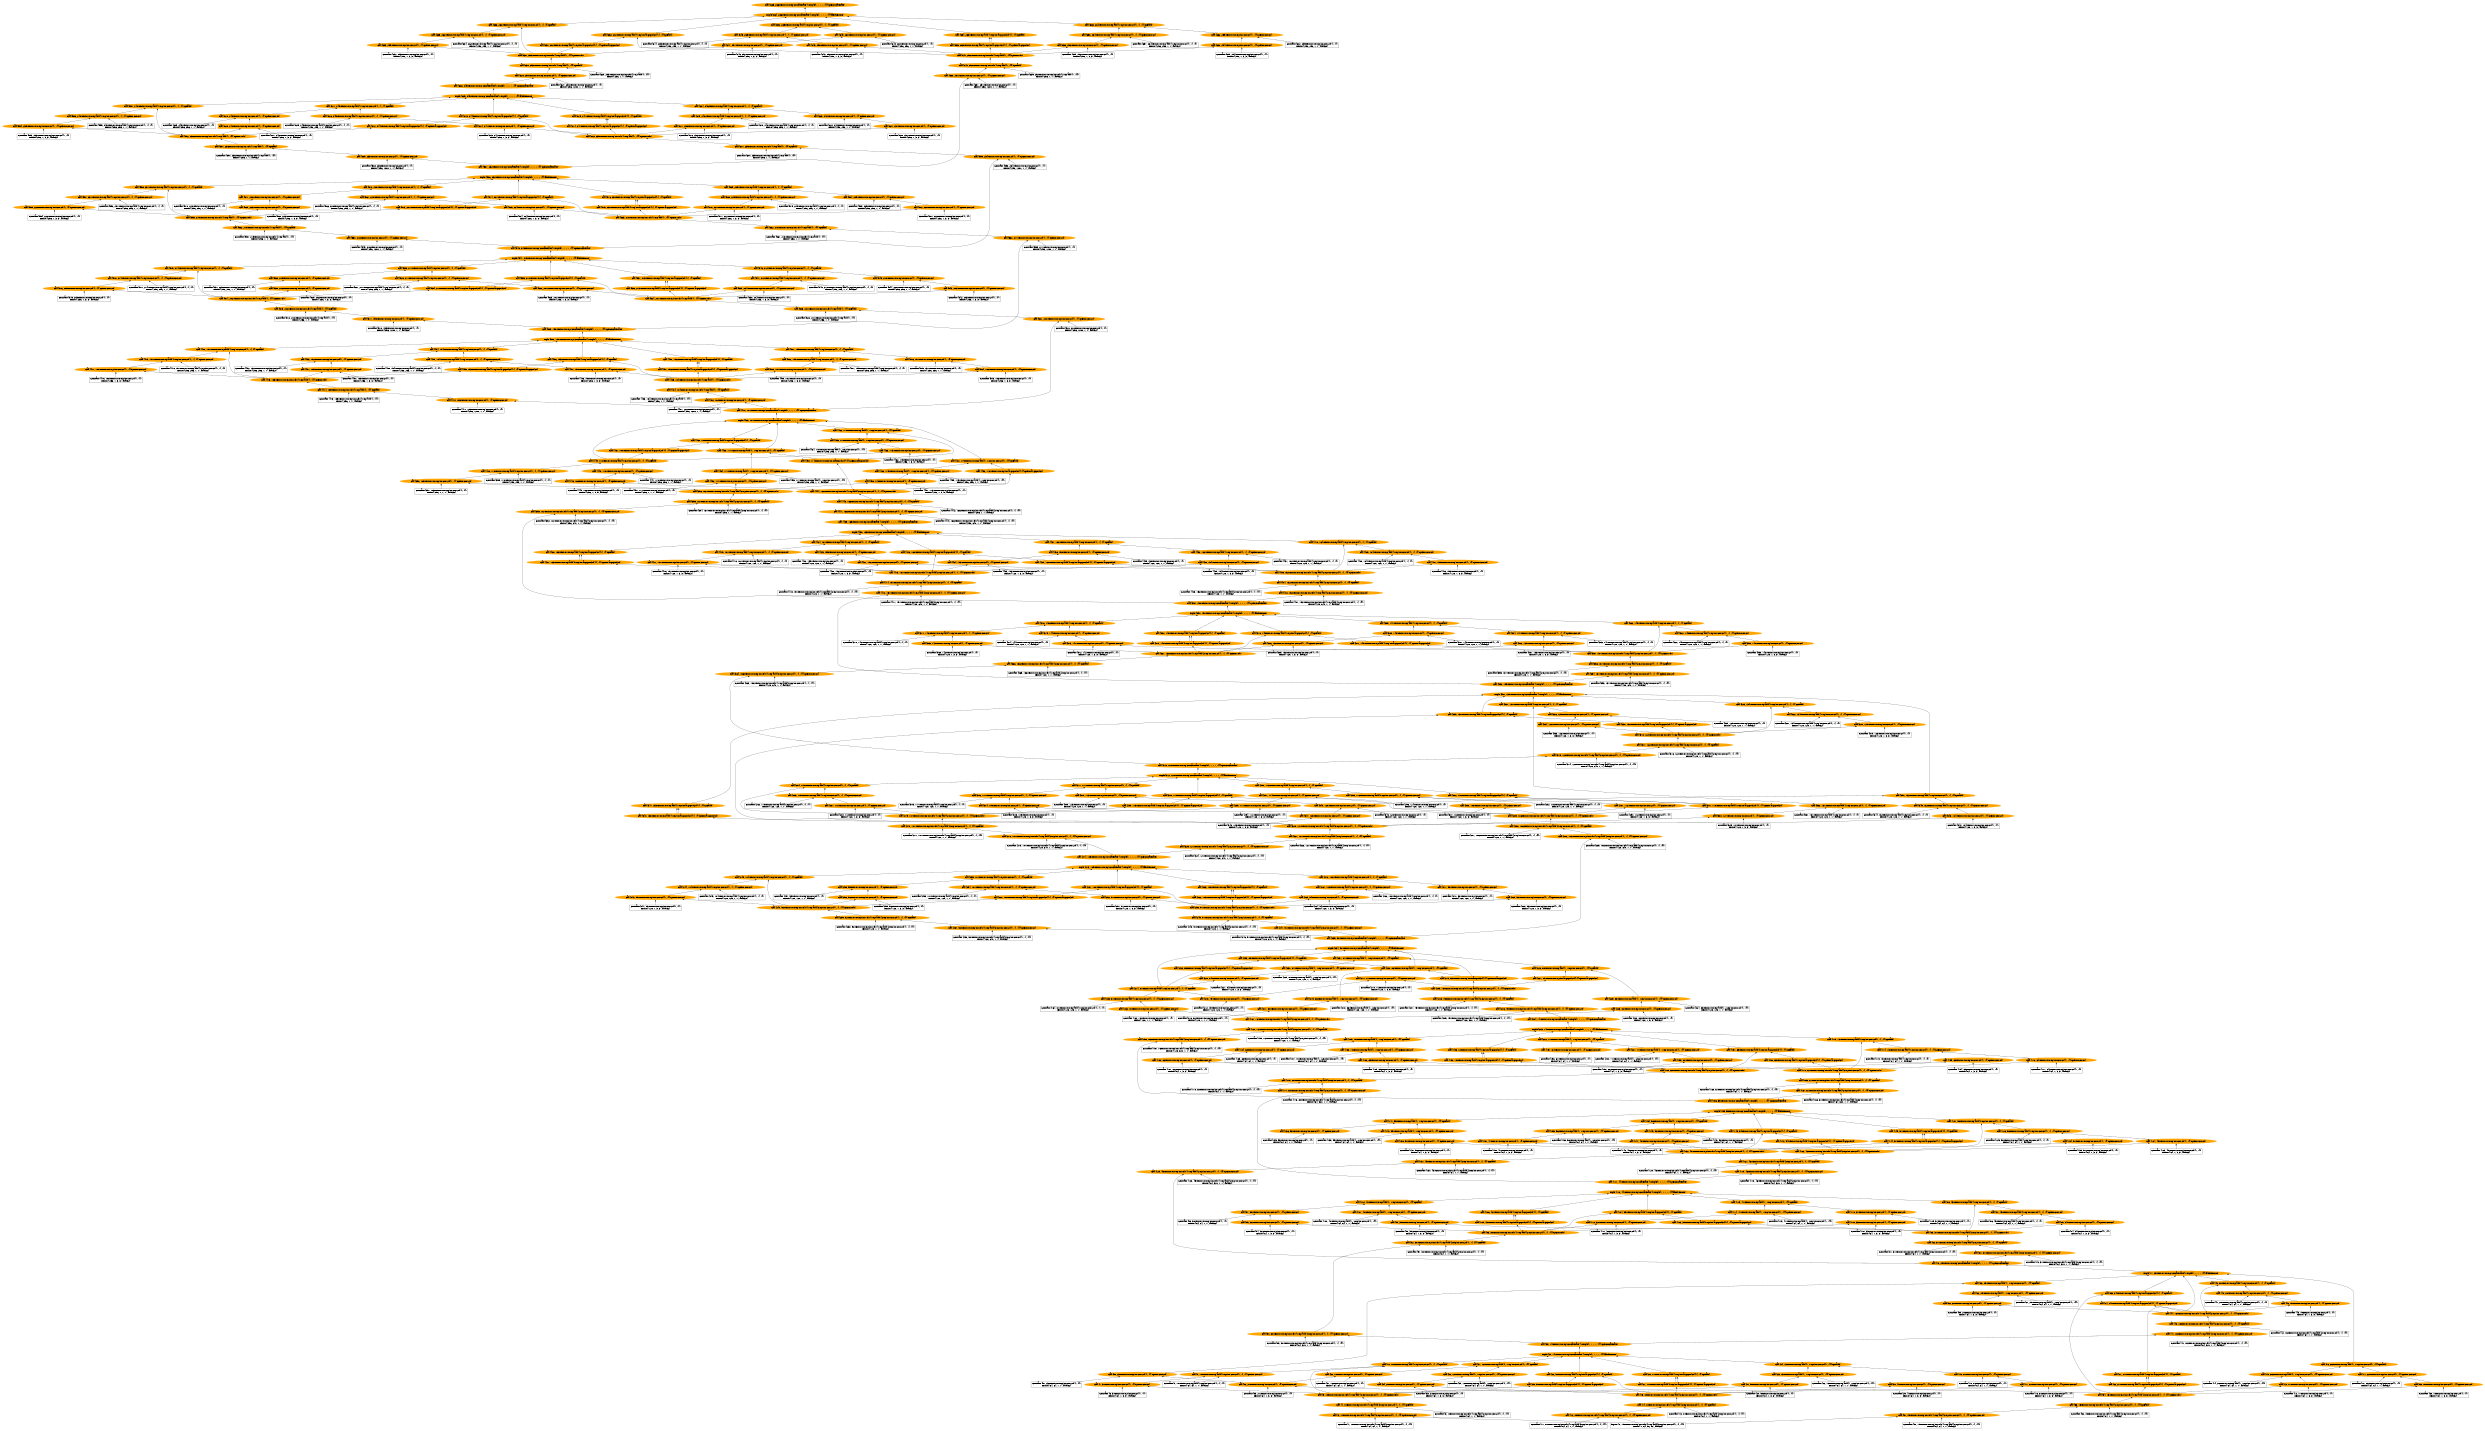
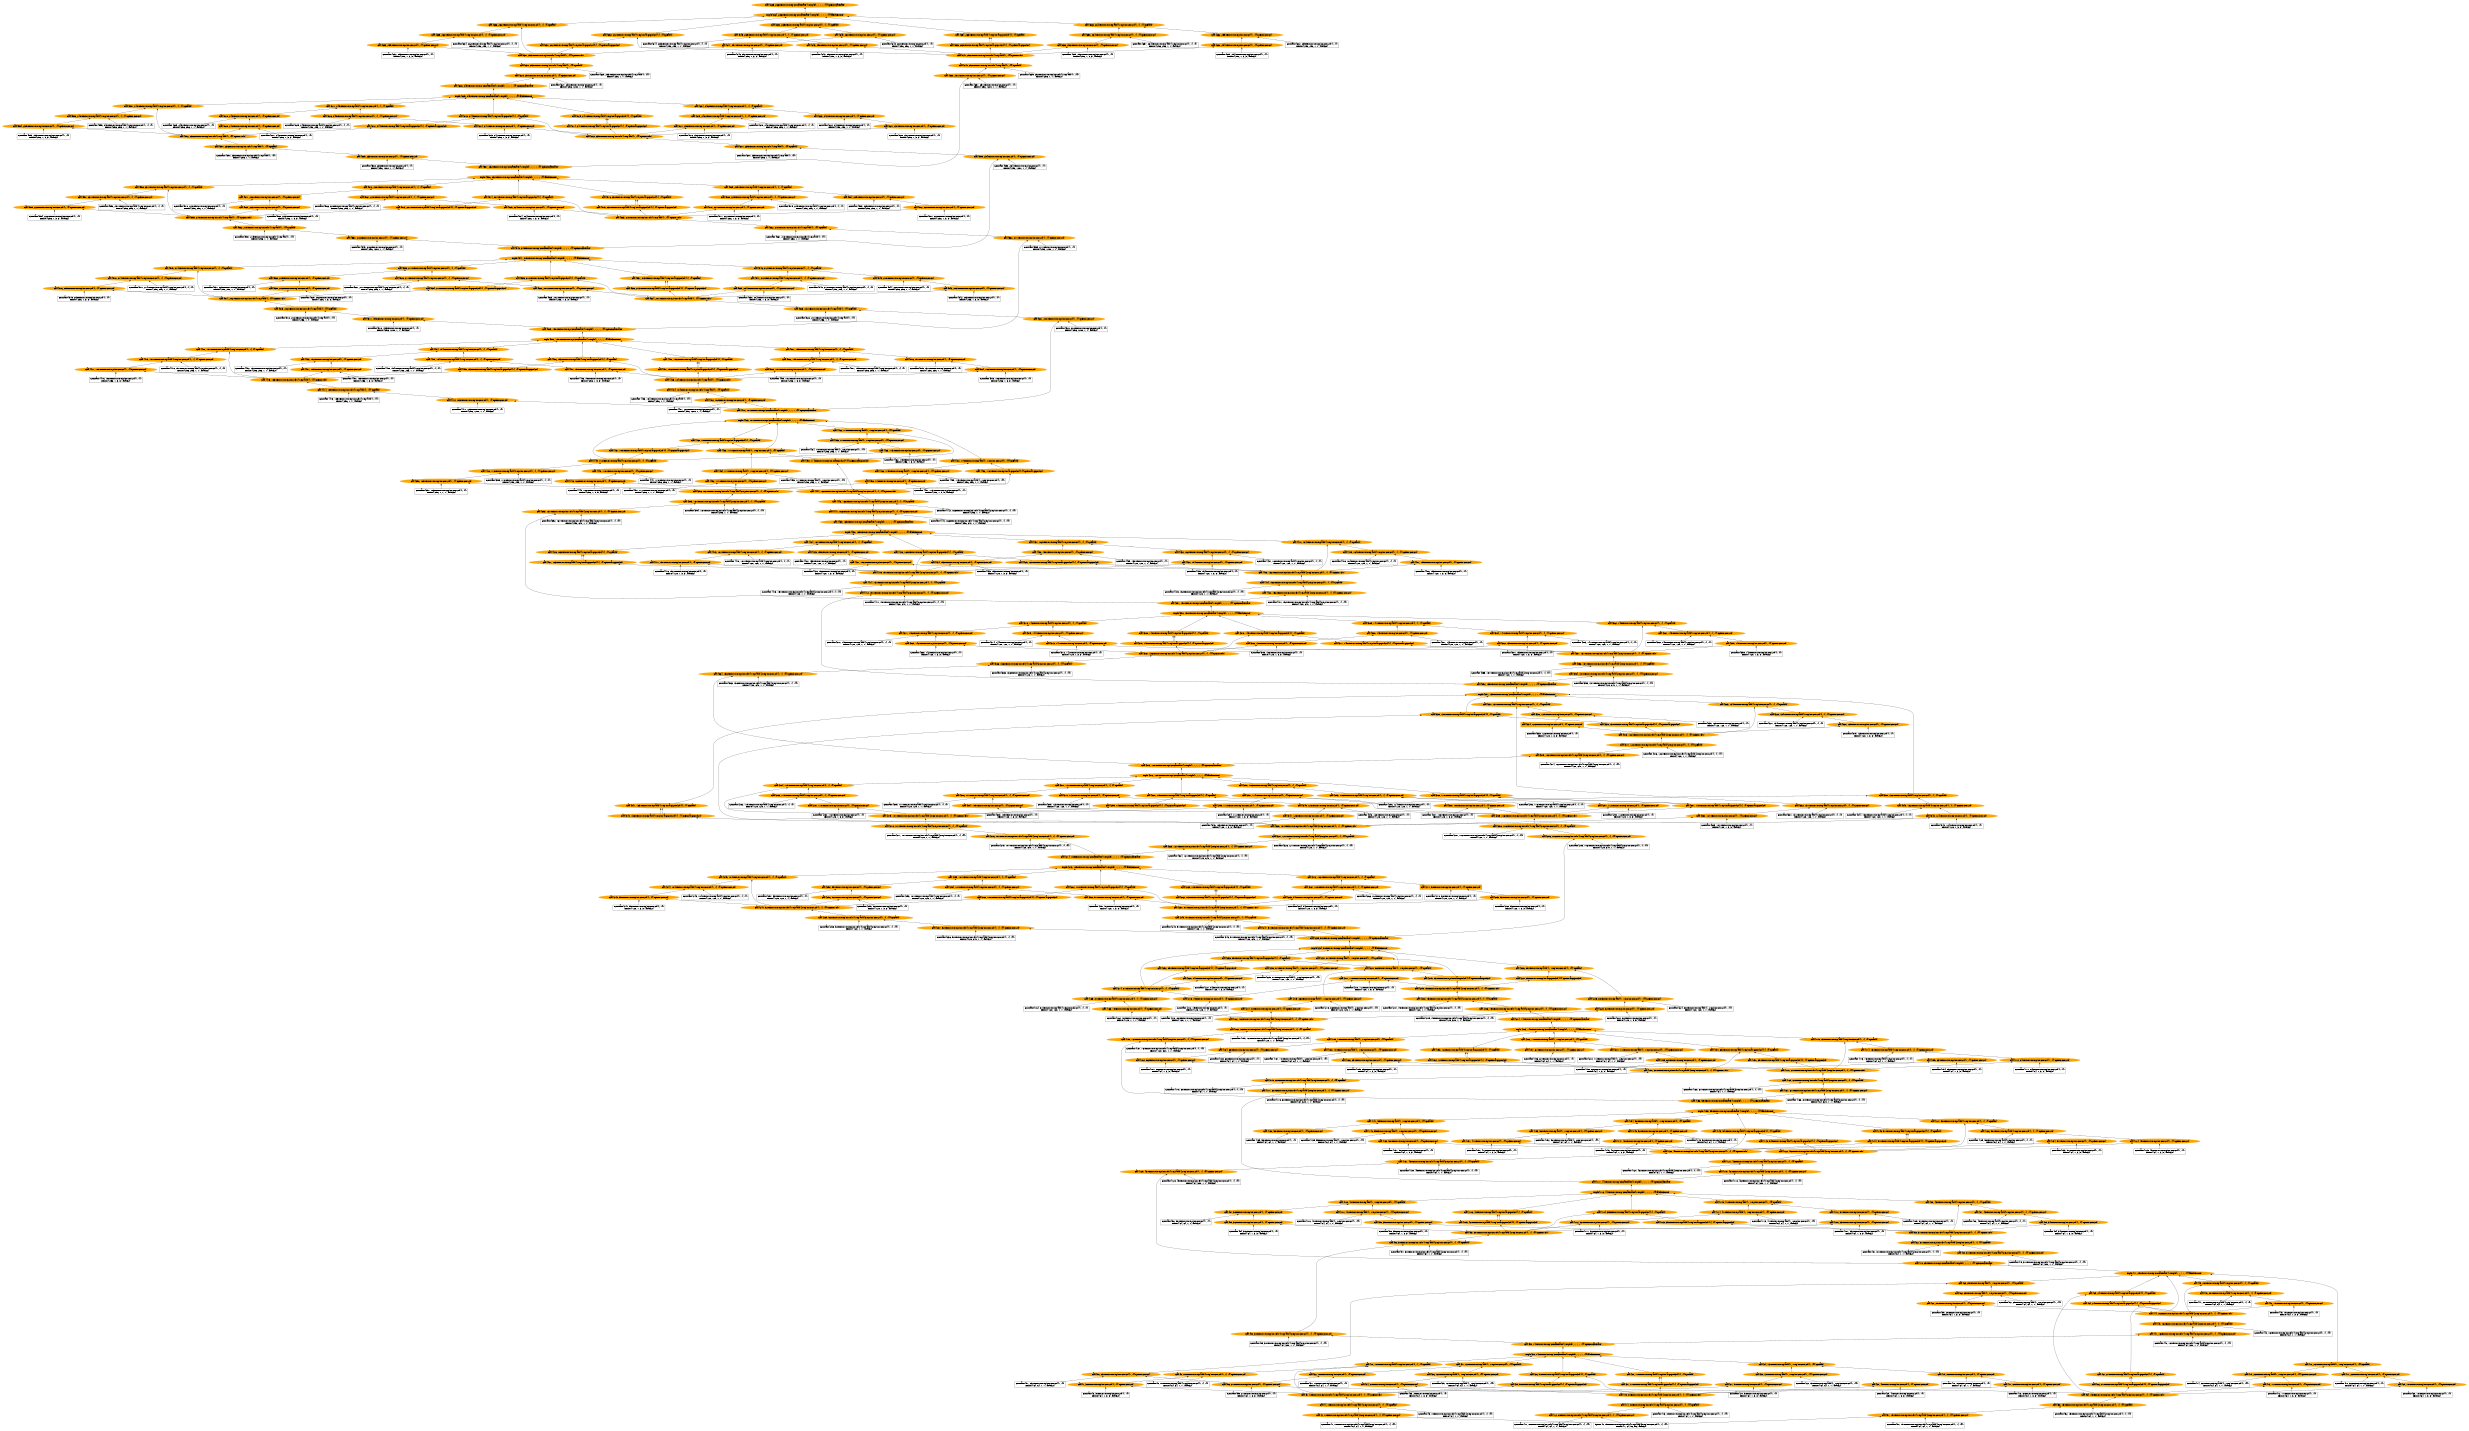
node "Call [421, 156-tensorrt_0-Op(nn.conv2d)[*, *]](op=nn.conv2d)": shape ellipse -> box
node "Call [271, 98-tensorrt_0-Op(nn.conv2d)[*, *]](op=nn.conv2d)": shape ellipse -> box
